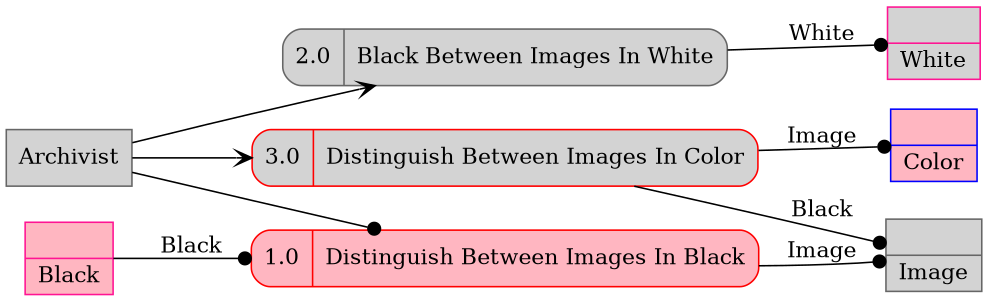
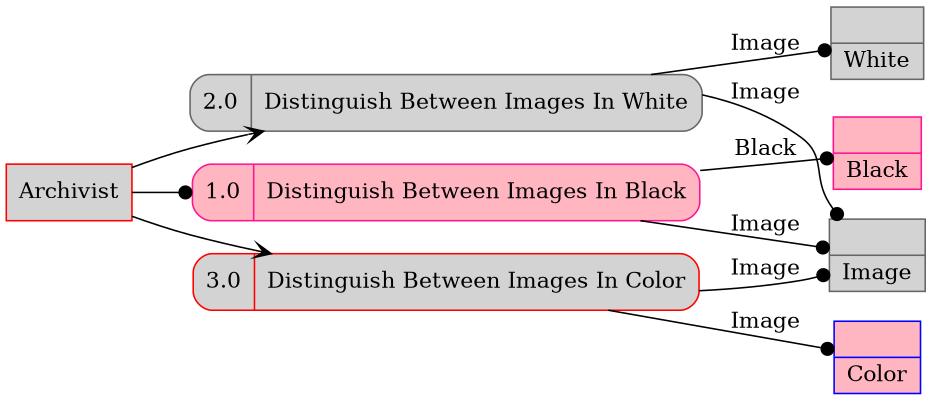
edge "2.0" -> "White": label "White" -> "Image"
node "White": color deeppink -> gray40
node "2.0": text "Black Between Images In White" -> "Distinguish Between Images In White"
edge "2.0" -> "Image": added, label "Image"
node "Archivist": color gray40 -> red
edge "3.0" -> "Image": label "Black" -> "Image"
edge "Black" -> "1.0": reversed
node "1.0": color red -> deeppink
